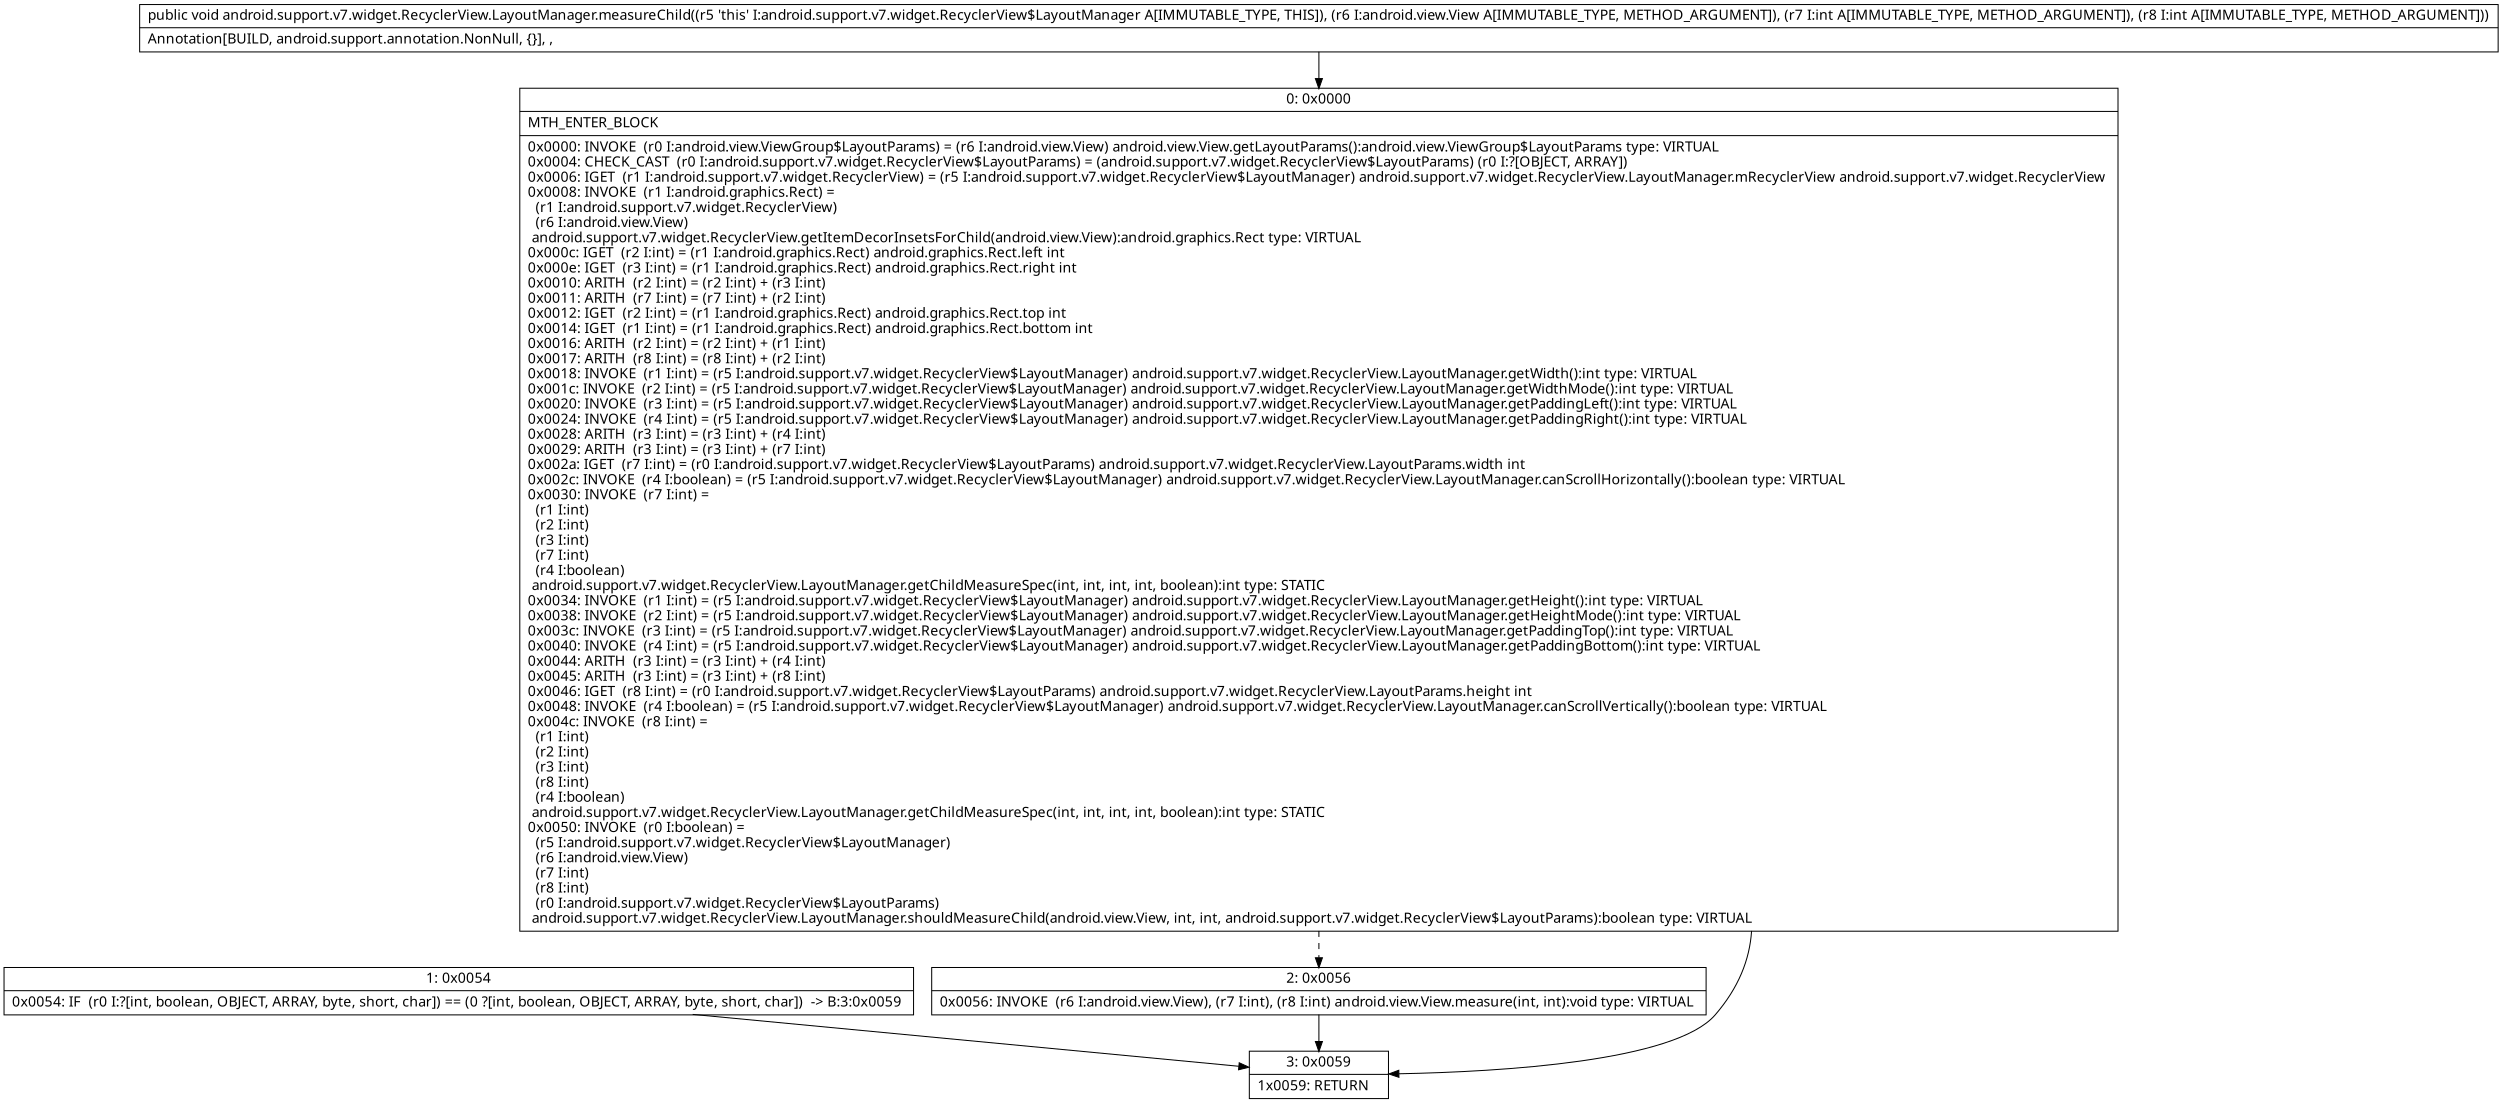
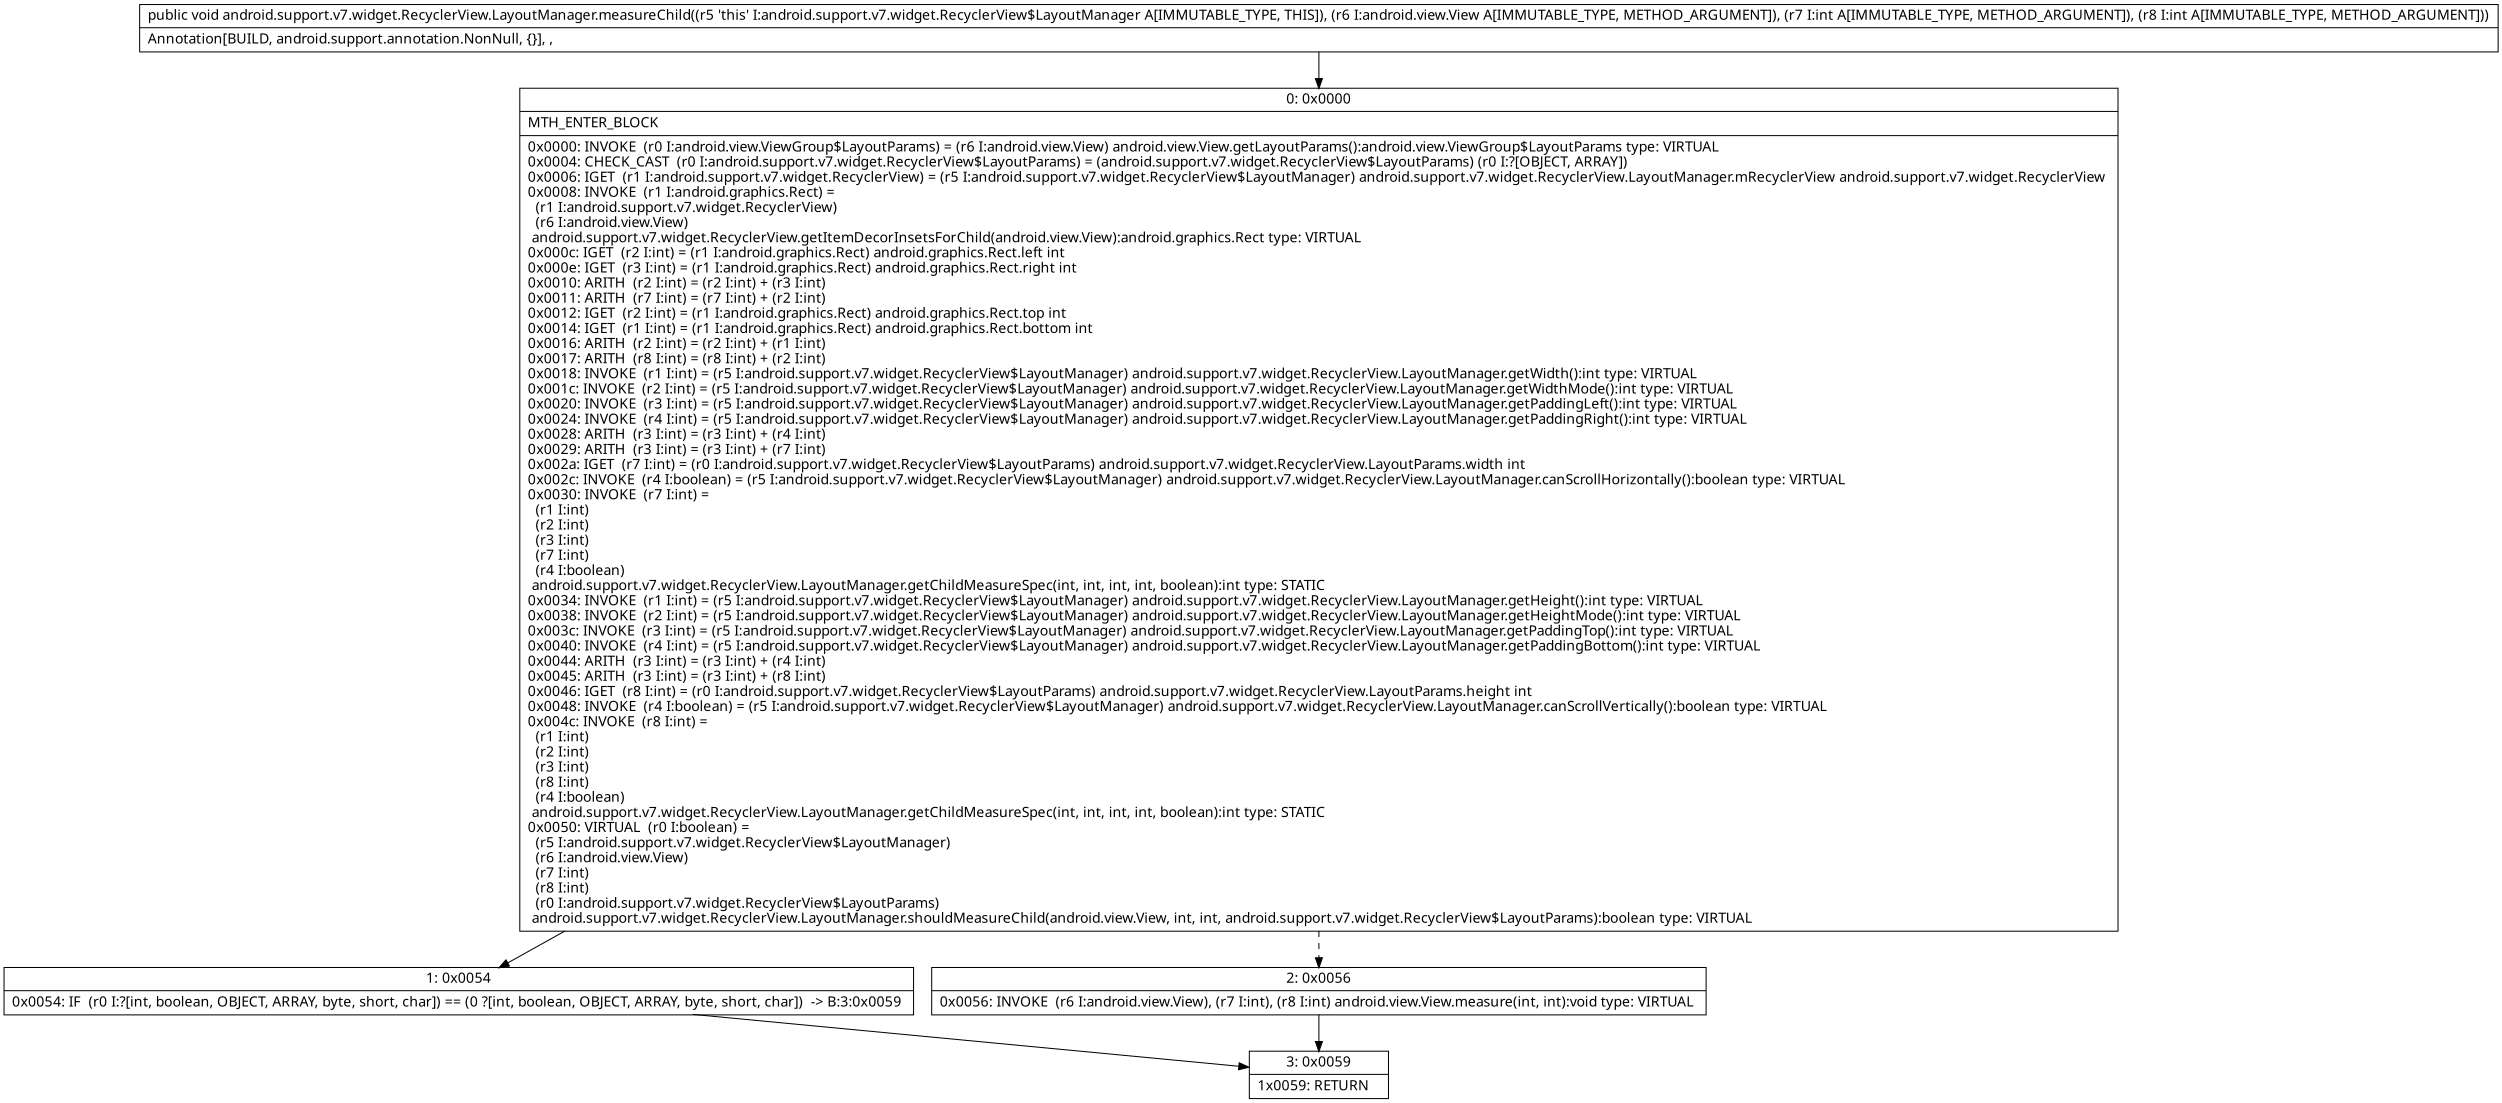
node "0: 0x0000": text "0x0050: INVOKE  (r0 I:boolean) =" -> "0x0050: VIRTUAL  (r0 I:boolean) ="
edge "0: 0x0000" -> "3: 0x0059": now "0: 0x0000" -> "1: 0x0054"
